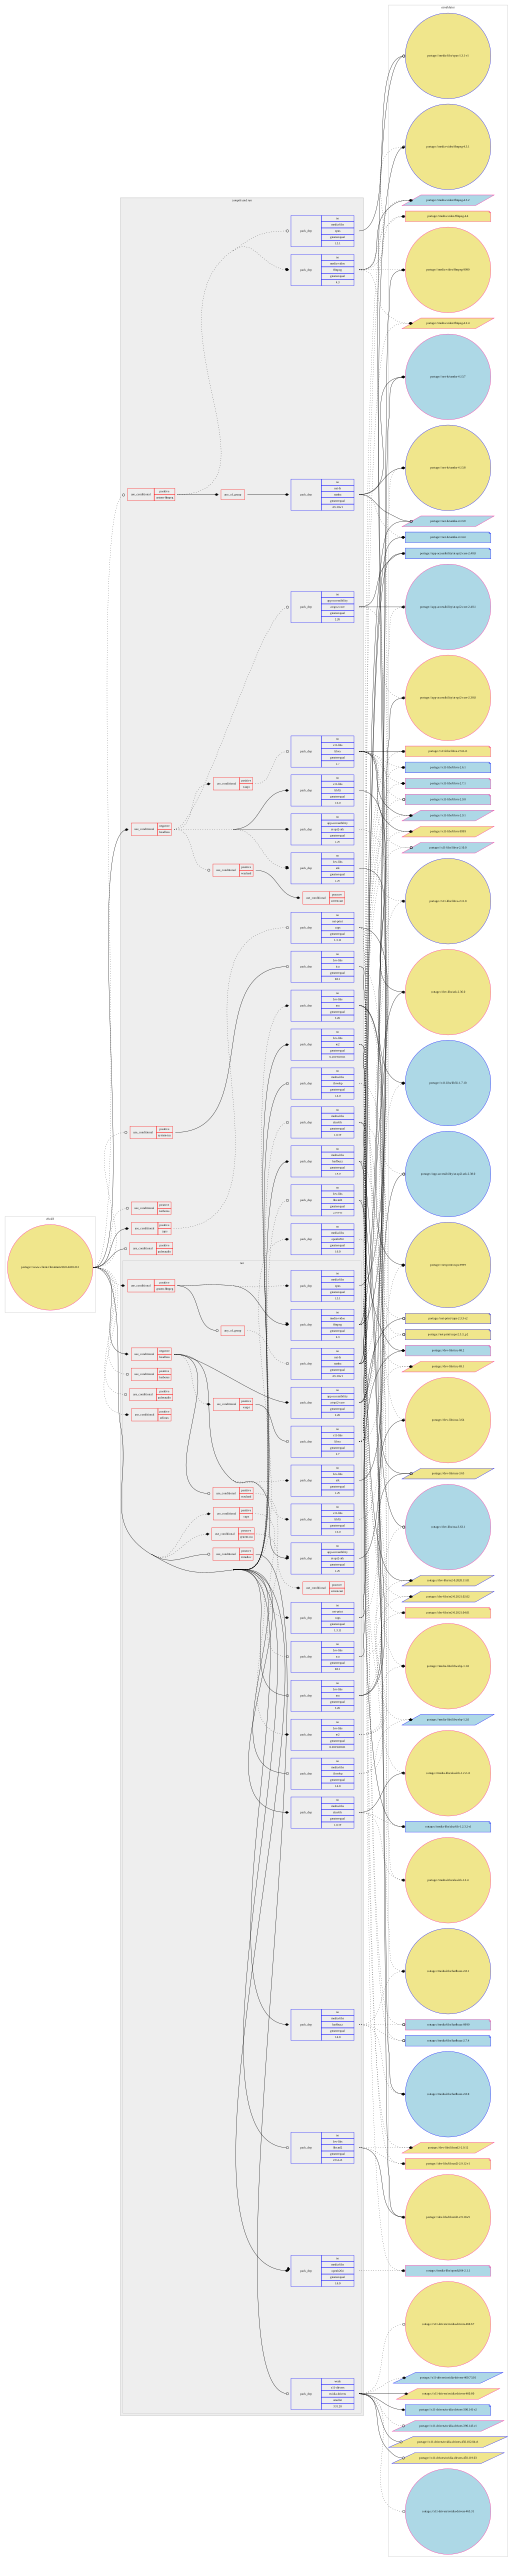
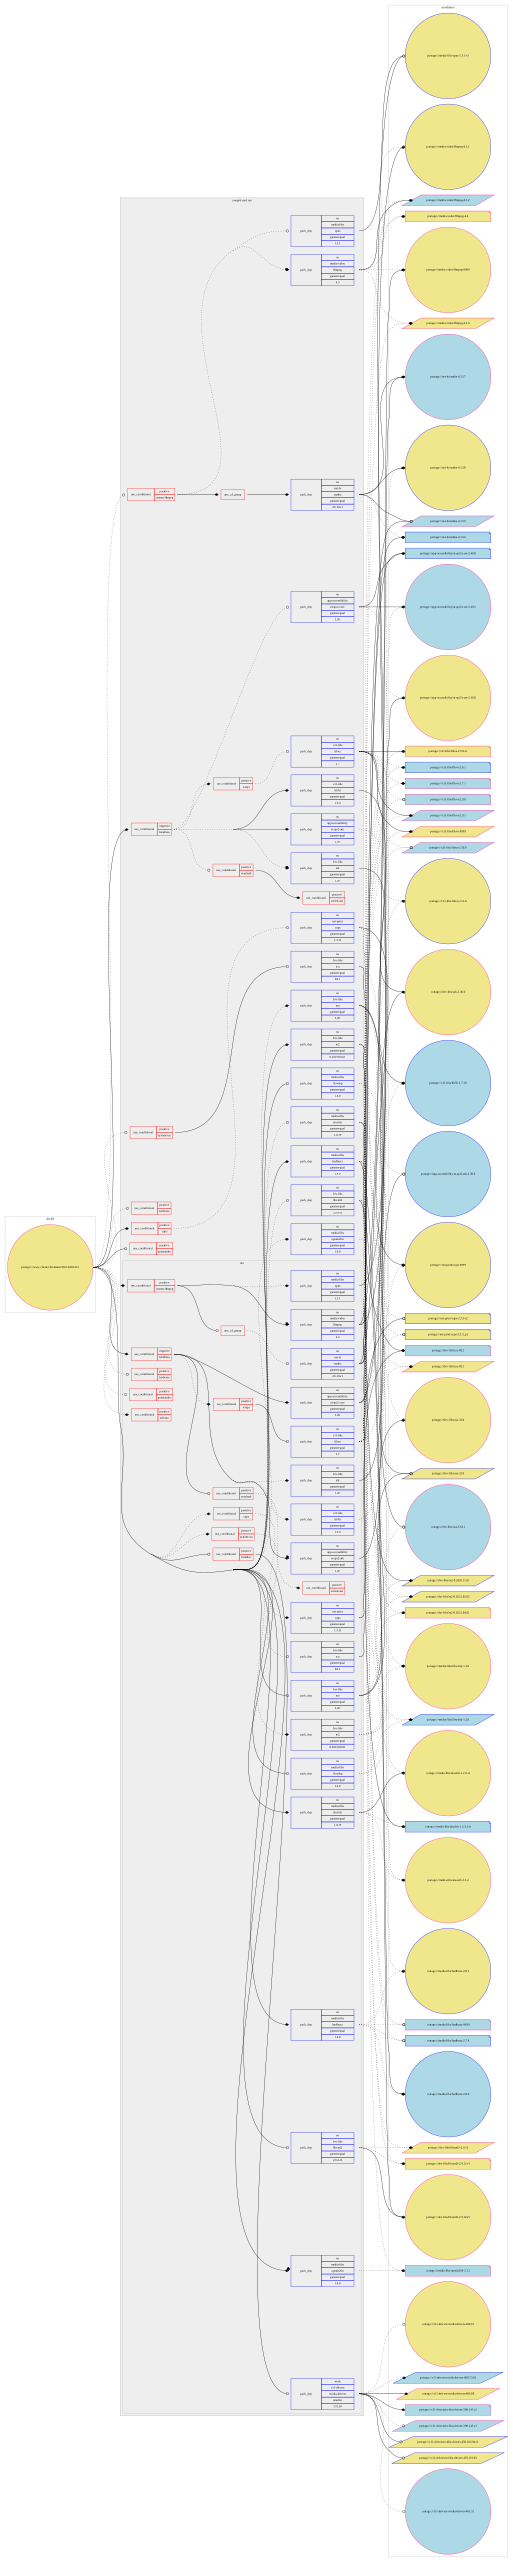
node "portage://x11-drivers/nvidia-drivers-390.141-r2": color blue -> deeppink
